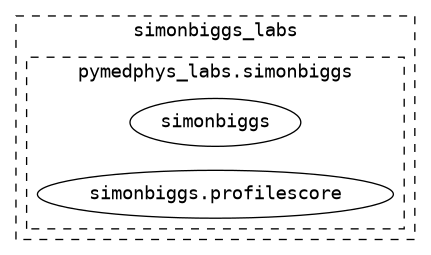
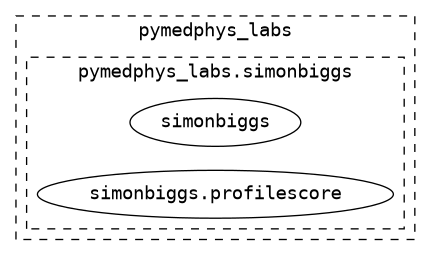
cluster "simonbiggs_labs": label "simonbiggs_labs" -> "pymedphys_labs"
